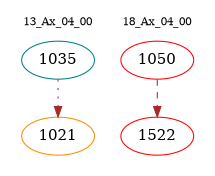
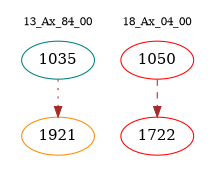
cluster "13_Ax_04_00": label "13_Ax_04_00" -> "13_Ax_84_00"
node "1021": label "1021" -> "1921"
node "1522": label "1522" -> "1722"
